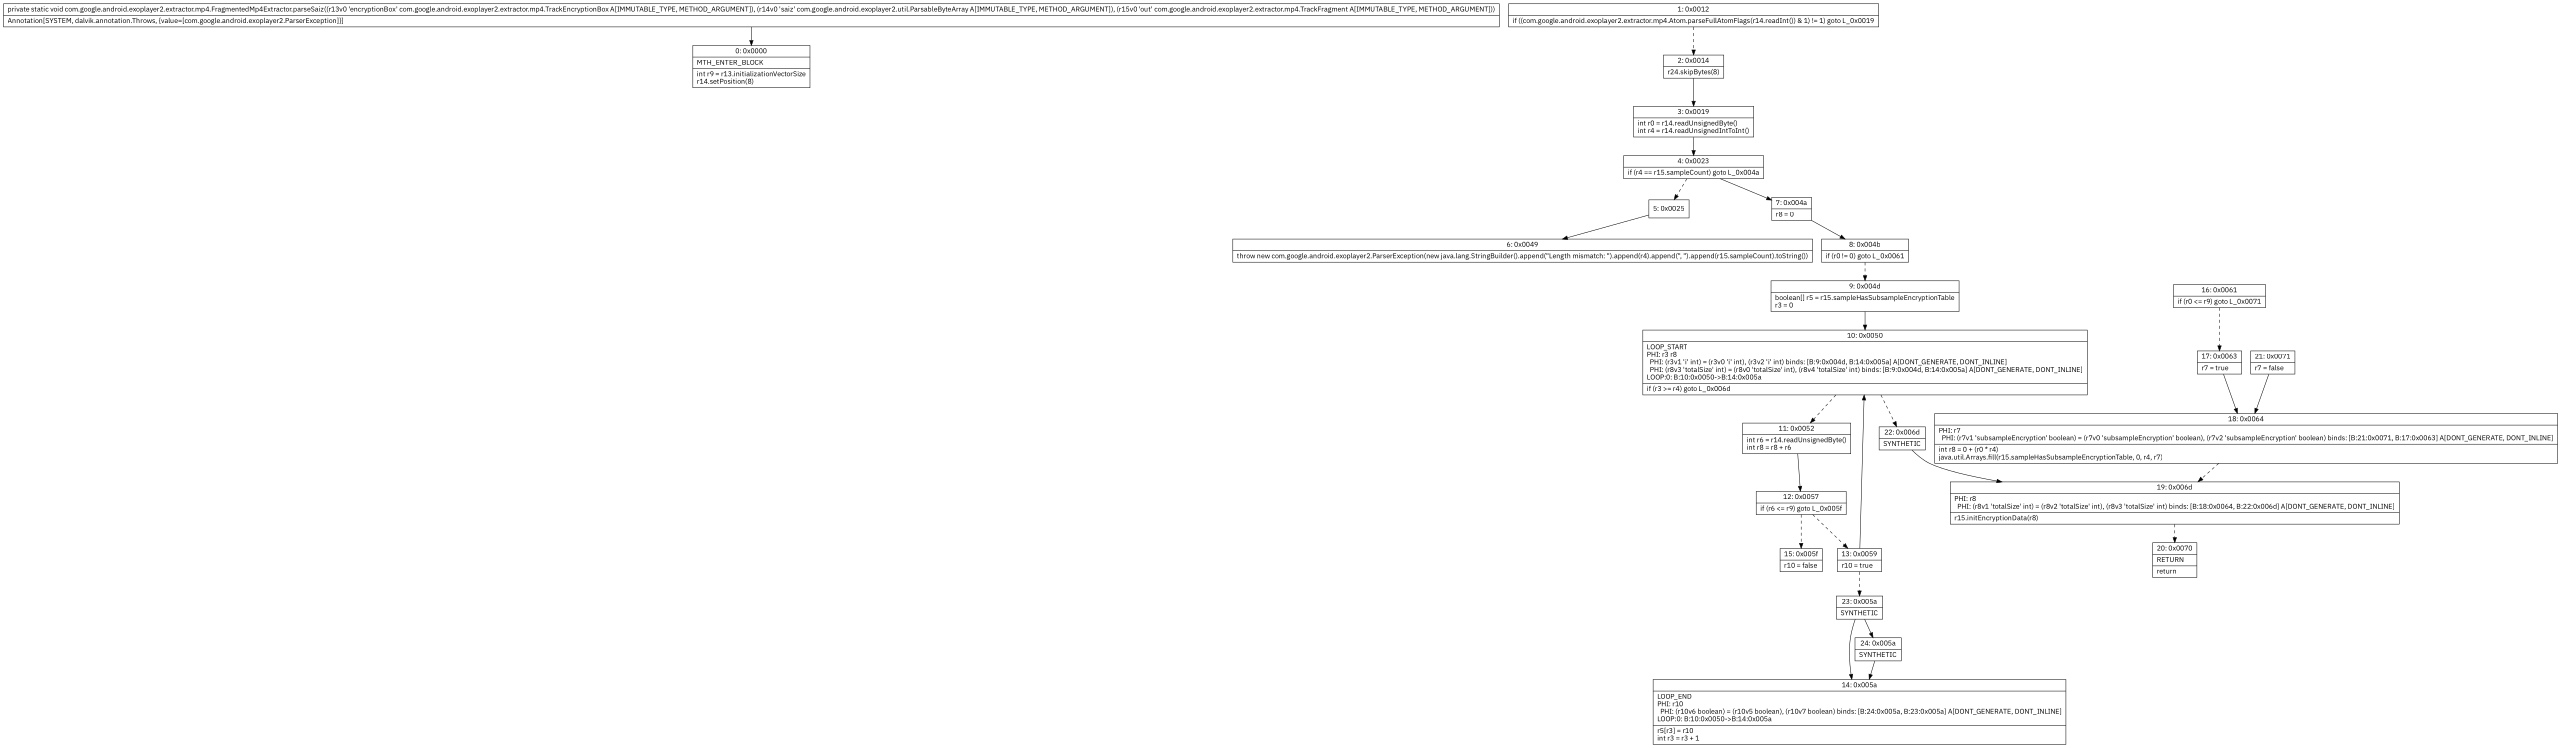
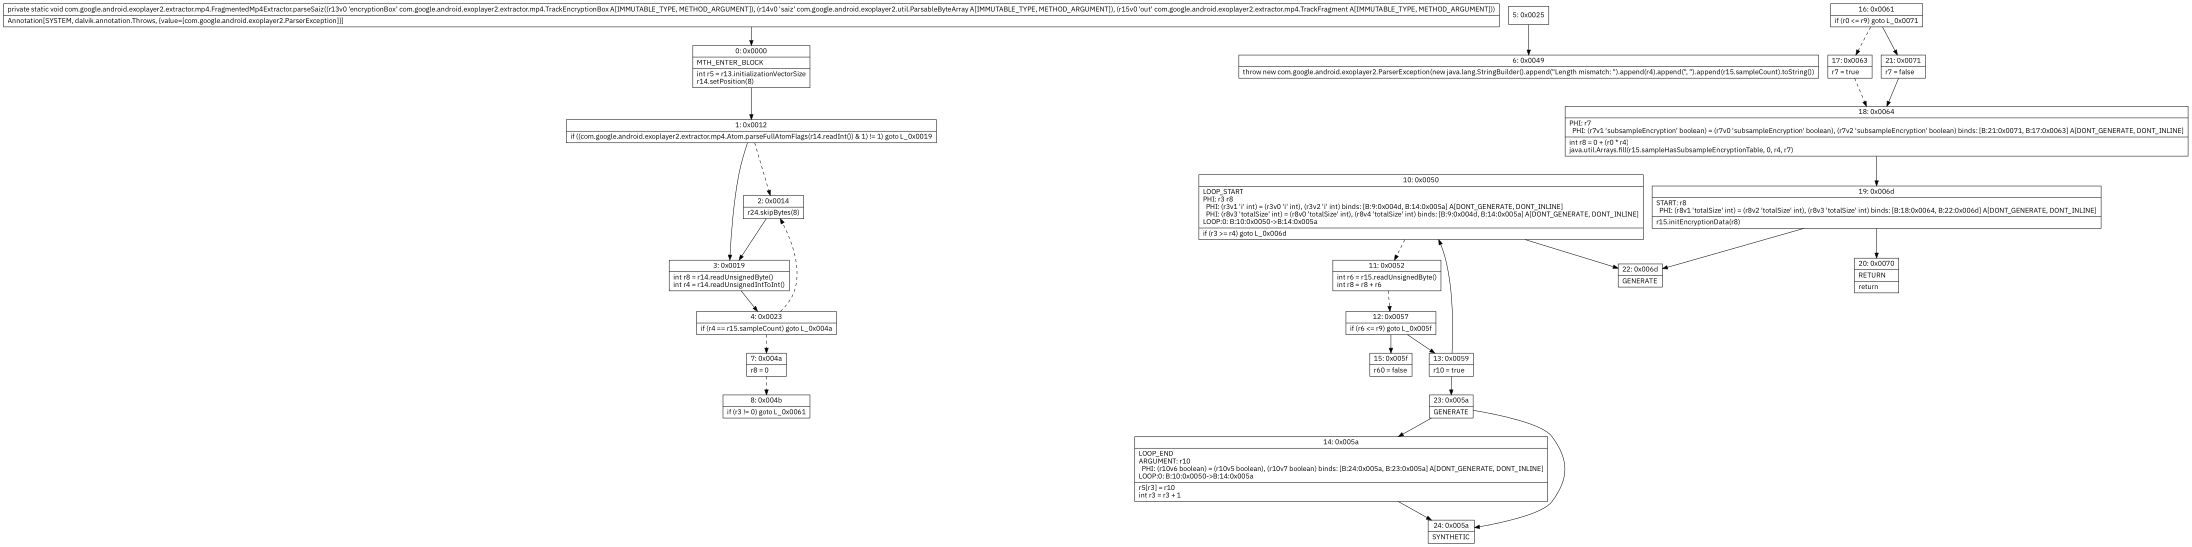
edge "16: 0x0061" -> "21: 0x0071": added
node "0: 0x0000": text "int r9 = r13.initializationVectorSize" -> "int r5 = r13.initializationVectorSize"
edge "0: 0x0000" -> "1: 0x0012": added
node "3: 0x0019": text "int r0 = r14.readUnsignedByte()" -> "int r8 = r14.readUnsignedByte()"
edge "4: 0x0023" -> "5: 0x0025": now "4: 0x0023" -> "2: 0x0014"
edge "4: 0x0023" -> "7: 0x004a": style solid -> dashed
edge "1: 0x0012" -> "3: 0x0019": added
edge "7: 0x004a" -> "8: 0x004b": style solid -> dashed
node "8: 0x004b": text "if (r0 != 0) goto L_0x0061" -> "if (r3 != 0) goto L_0x0061"
node "9: 0x004d": removed
edge "17: 0x0063" -> "18: 0x0064": style solid -> dashed
edge "10: 0x0050" -> "22: 0x006d": style dashed -> solid
node "11: 0x0052": text "int r6 = r14.readUnsignedByte()" -> "int r6 = r15.readUnsignedByte()"
node "22: 0x006d": text "SYNTHETIC" -> "GENERATE"
edge "11: 0x0052" -> "12: 0x0057": style solid -> dashed
edge "22: 0x006d" -> "19: 0x006d": reversed
edge "18: 0x0064" -> "19: 0x006d": style dashed -> solid
node "19: 0x006d": text "PHI: r8" -> "START: r8"
edge "12: 0x0057" -> "15: 0x005f": style dashed -> solid
edge "12: 0x0057" -> "13: 0x0059": style dashed -> solid
edge "19: 0x006d" -> "20: 0x0070": style dashed -> solid
node "15: 0x005f": text "r10 = false" -> "r60 = false"
edge "13: 0x0059" -> "23: 0x005a": style dashed -> solid
node "23: 0x005a": text "SYNTHETIC" -> "GENERATE"
edge "24: 0x005a" -> "14: 0x005a": reversed
node "14: 0x005a": text "PHI: r10" -> "ARGUMENT: r10"
